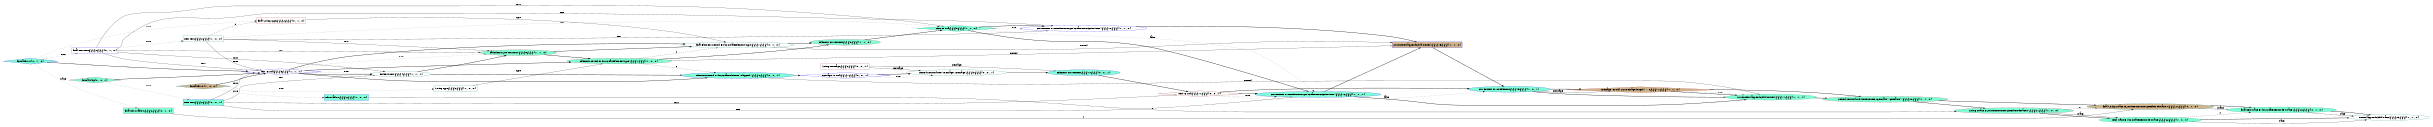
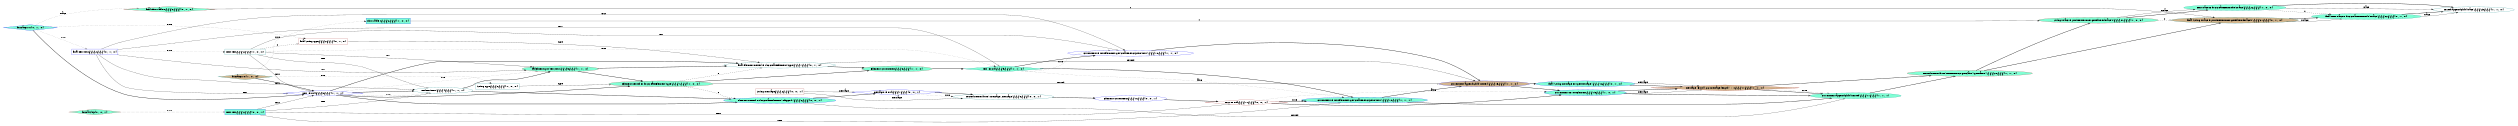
node "currentTest.appendChild(nested)@@@15@@@['1', '1', '0']": shape box -> ellipse
edge "Test test@@@2@@@['1', '0', '0']" -> "endTest(test)@@@4@@@['1', '1', '1']": added, label "test"
edge "String message@@@2@@@['0', '0', '1']" -> "Element currentTest@@@10@@@['0', '0', '1']": now "String message@@@2@@@['0', '0', '1']" -> "message != null@@@7@@@['0', '0', '1']"
node "Element currentTest@@@10@@@['0', '0', '1']": fillcolor aquamarine -> white
edge "formatSkip['0', '0', '1']" -> "test != null@@@3@@@['1', '1', '1']": removed
node "final String message = t.getMessage()@@@16@@@['0', '1', '0']": added
node "final Throwable t@@@2@@@['0', '1', '0']": shape box -> diamond
